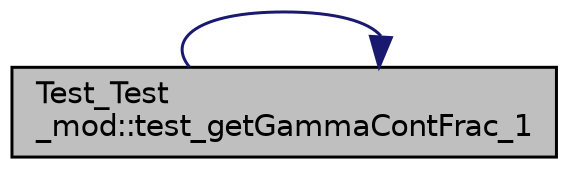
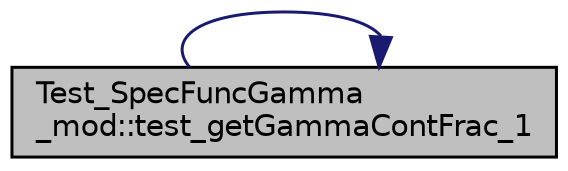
node "Test_Test _mod::test_getGammaContFrac_1": label "Test_Test _mod::test_getGammaContFrac_1" -> "Test_SpecFuncGamma _mod::test_getGammaContFrac_1"
